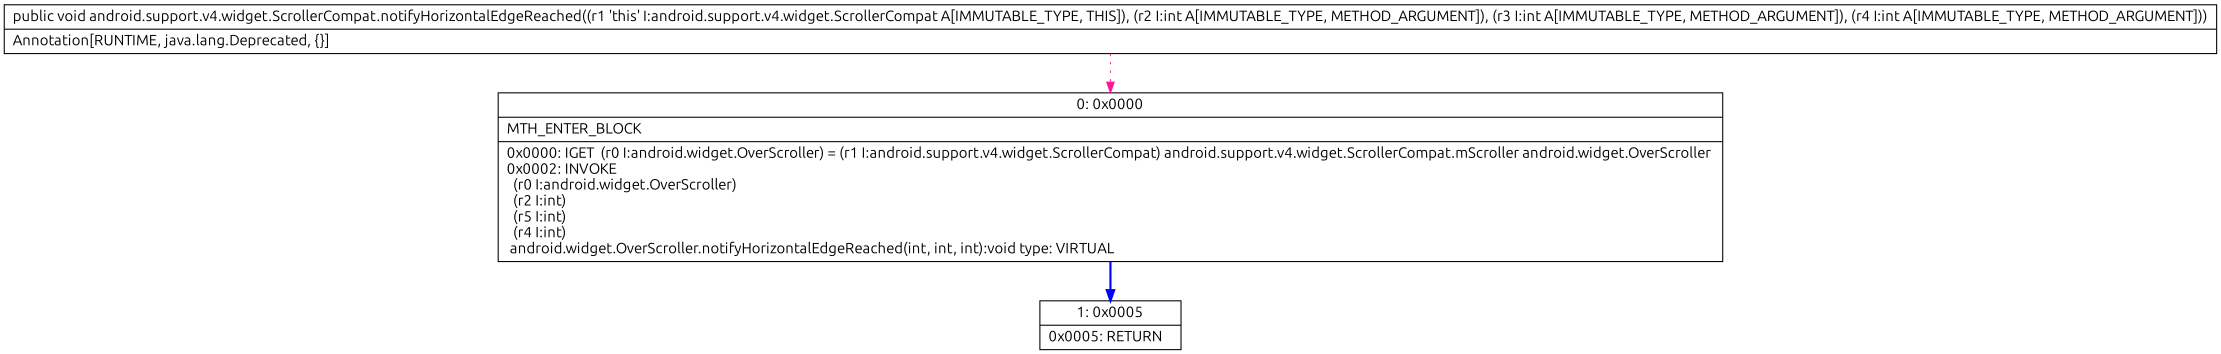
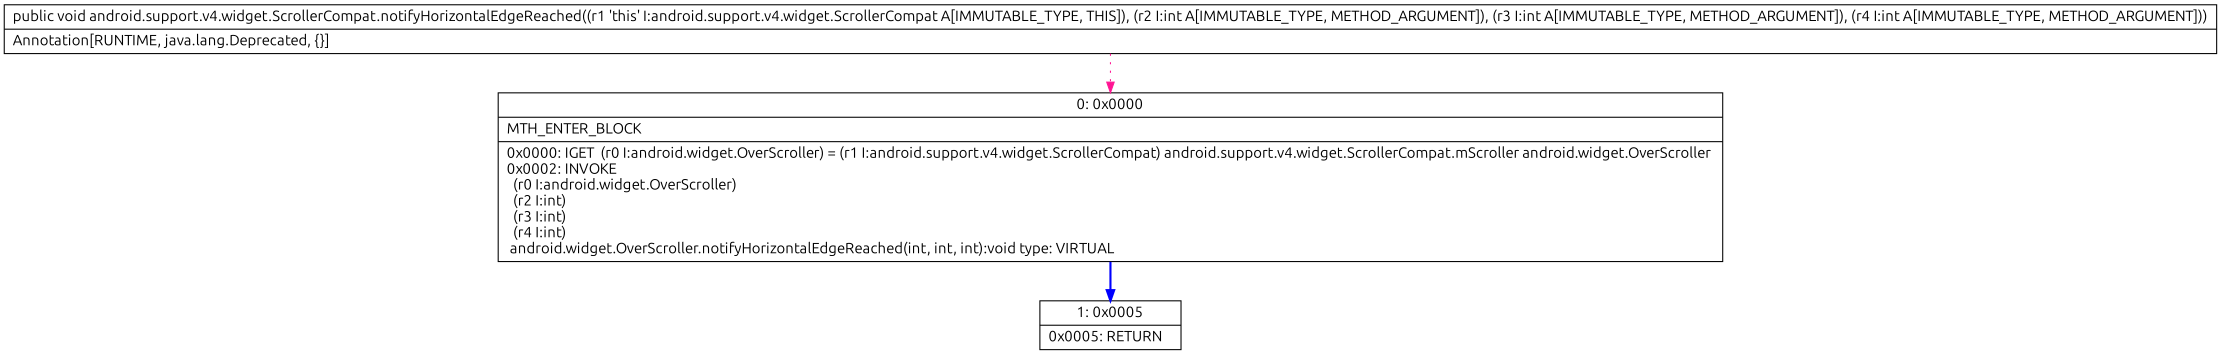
node "0: 0x0000": text "(r5 I:int)" -> "(r3 I:int)"
